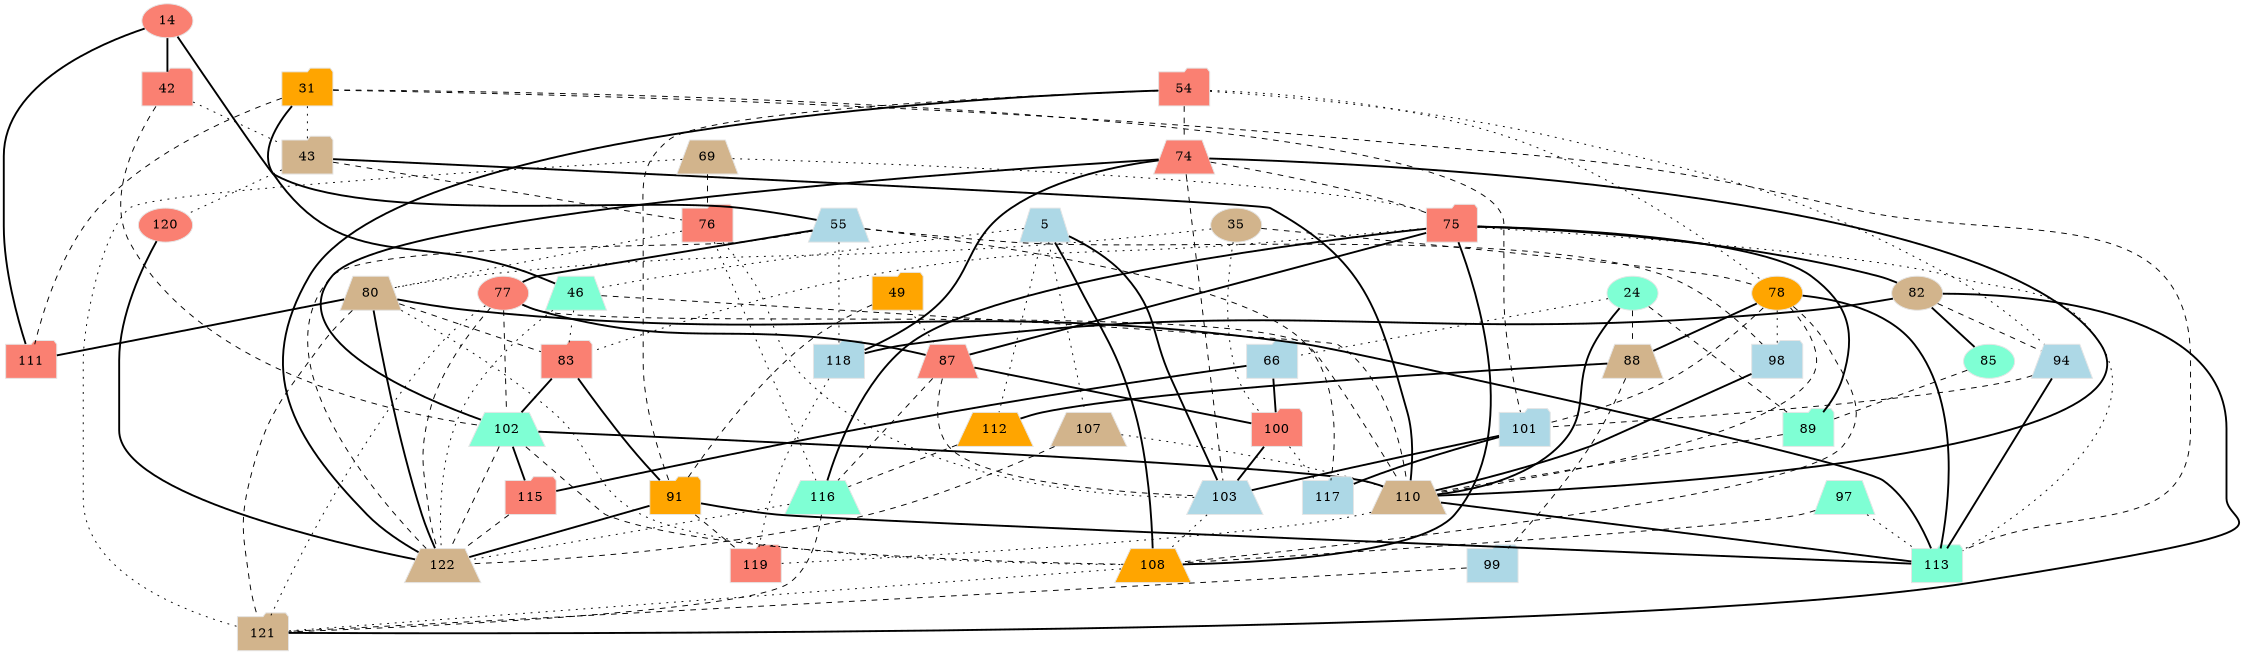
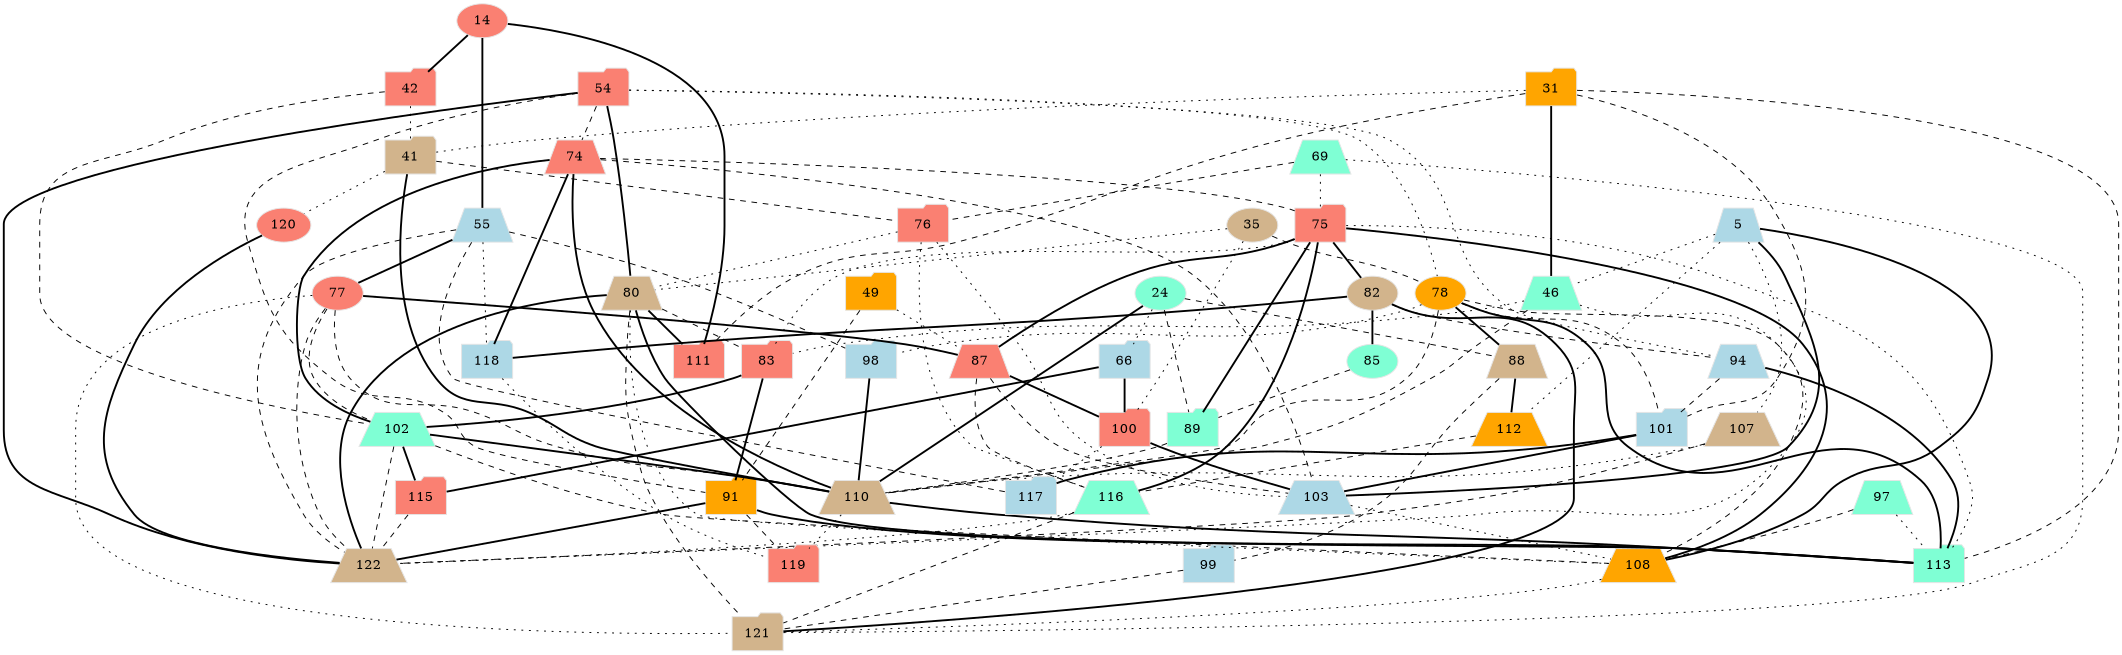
node "43": label "43" -> "41"
node "69": fillcolor tan -> aquamarine
edge "54" -- "80": added
